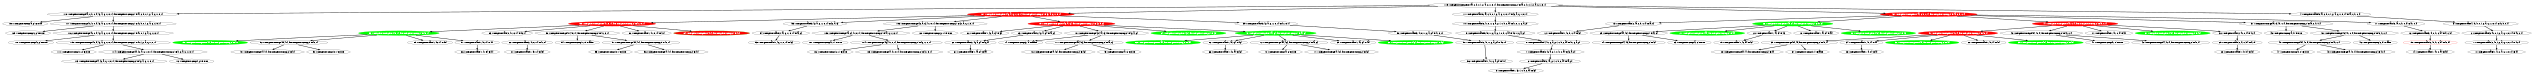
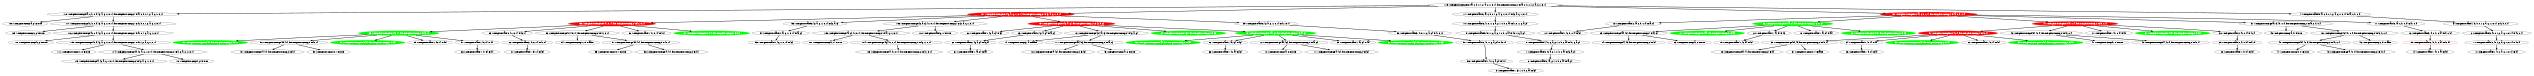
node "84 .- mergesort:mergesort([w], fun mergesort:comp/2) = [w]": fillcolor red -> green
node "100 .- mergesort:comp(p, w) = true": label "100 .- mergesort:comp(p, w) = true" -> "100 .- mergesort:take(p, w) = true"
edge "83 .- mergesort:last(2, [w, e, v]) = [e, v]" -> "82 .- mergesort:take(2, [v, e, w]) = [v, e]": added
node "88 .- mergesort:mergesort([e], fun mergesort:comp/2) = [e]": added
node "102 .- mergesort:comp(q, w) = true": removed
edge "6 .- mergesort:take(2, [a, p, i, o, b, c, a]) = [a, p]" -> "5 .- mergesort:take(1, [p, i, o, b, c, a]) = [p]": now "56 .- mergesort:take(1, [w, q, a, p]) = [w]" -> "5 .- mergesort:take(1, [p, i, o, b, c, a]) = [p]"
